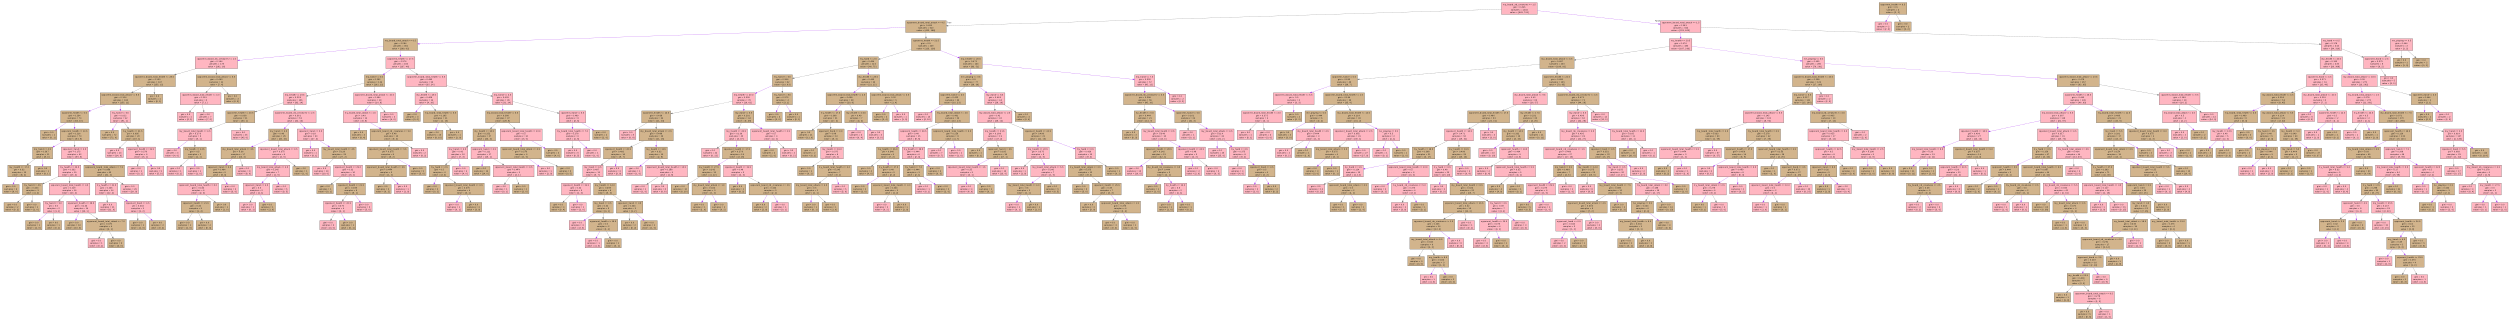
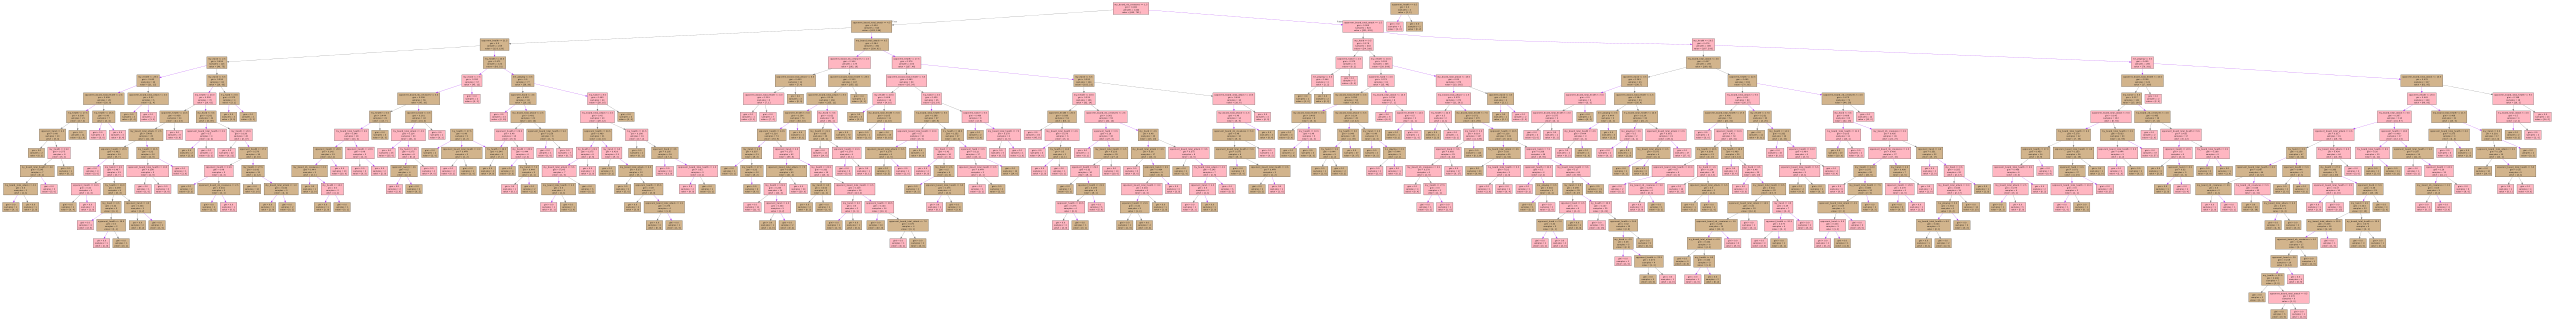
edge "me_playing <= 0.5 gini = 0.444 samples = 3 value = [1, 2]" -> "opponent_hand <= 2.5 gini = 0.375 samples = 8 value = [6, 2]": reversed
edge "my_health <= 26.0 gini = 0.346 samples = 9 value = [7, 2]" -> "my_health <= 27.5 gini = 0.48 samples = 5 value = [3, 2]": reversed
